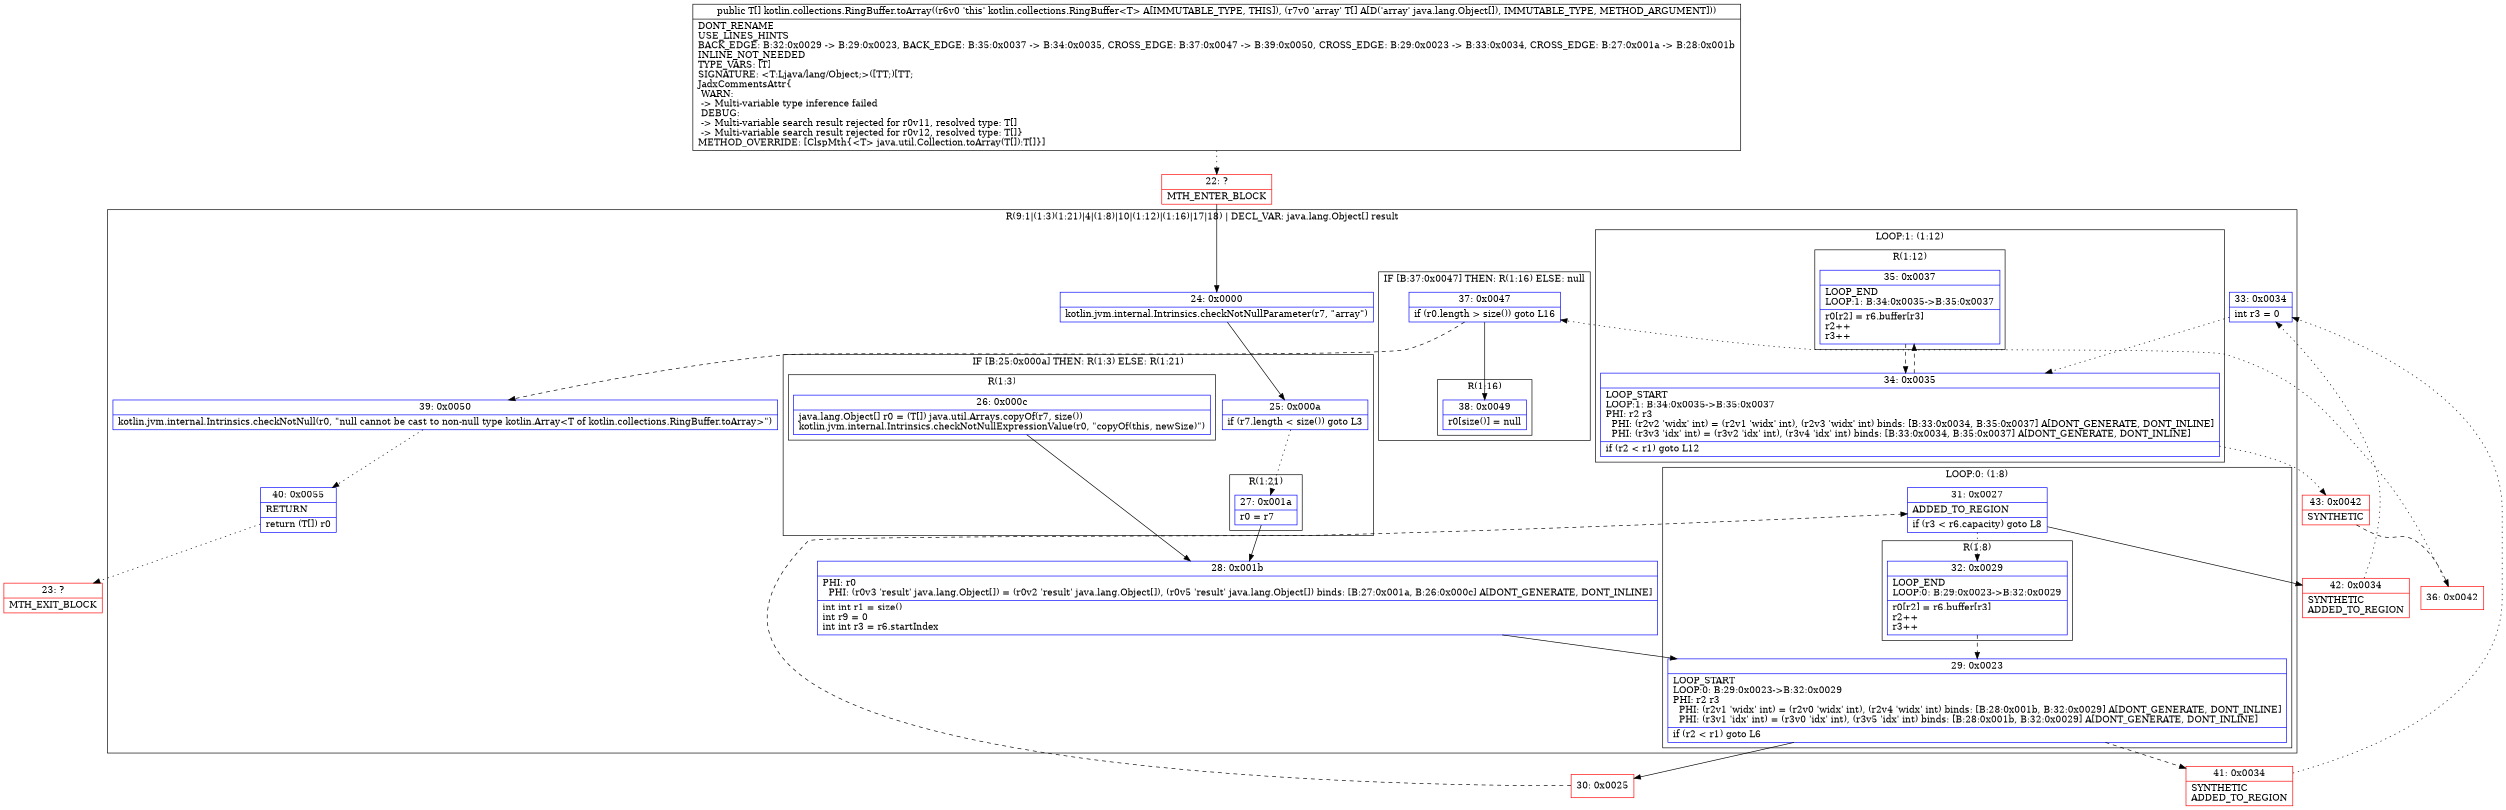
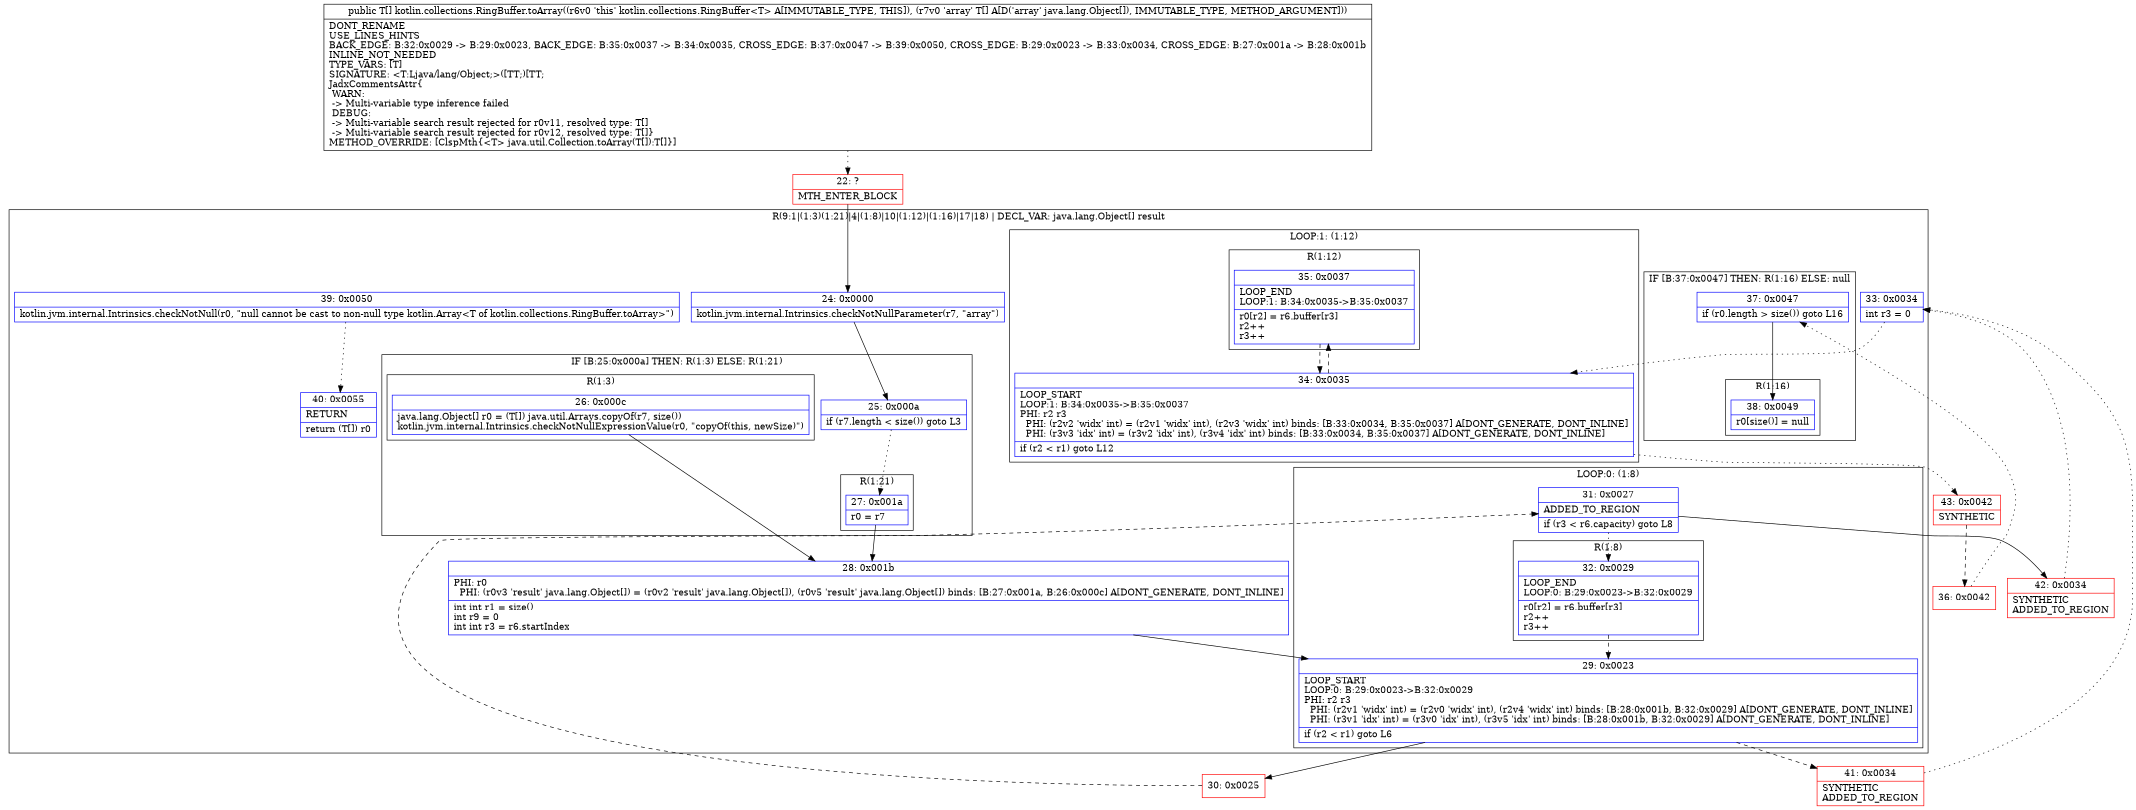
edge "37: 0x0047" -> "39: 0x0050": removed
node "23: ?": removed
